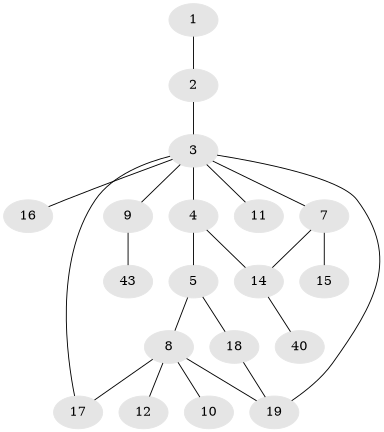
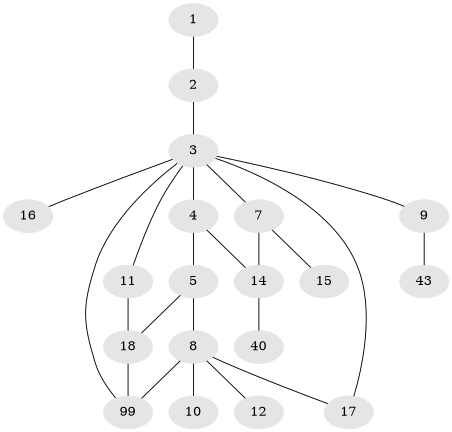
edge "11" -- "18": added
node "19": label "19" -> "99"
